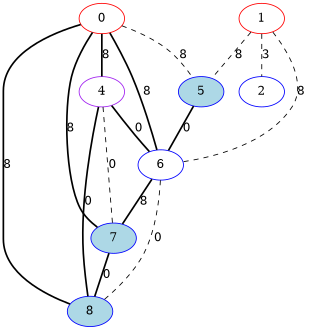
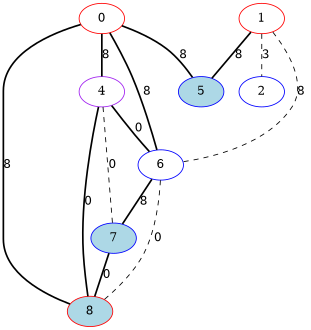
edge "0" -- "5": style dashed -> bold
edge "1" -- "5": style dashed -> bold
edge "5" -- "6": removed, label "0"
edge "0" -- "7": removed, label "8"
node "8": color blue -> red
